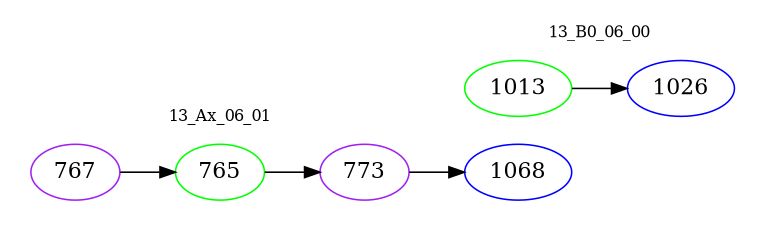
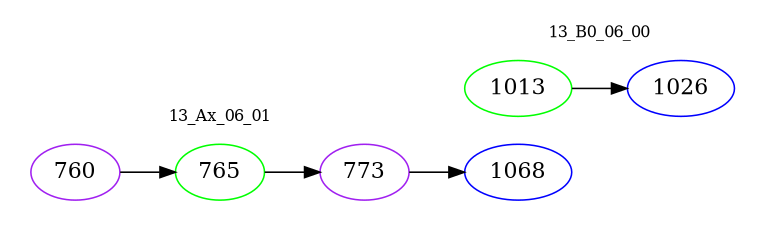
node "767": label "767" -> "760"
